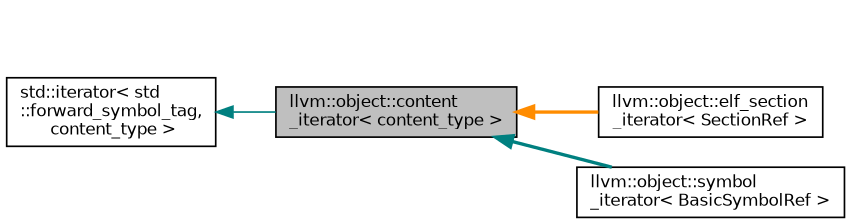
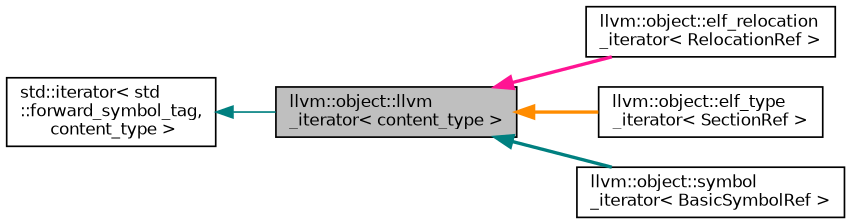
node "llvm::object::elf_relocation _iterator< RelocationRef >": added
node "llvm::object::content _iterator< content_type >": label "llvm::object::content _iterator< content_type >" -> "llvm::object::llvm _iterator< content_type >"
node "llvm::object::elf_section _iterator< SectionRef >": label "llvm::object::elf_section _iterator< SectionRef >" -> "llvm::object::elf_type _iterator< SectionRef >"
